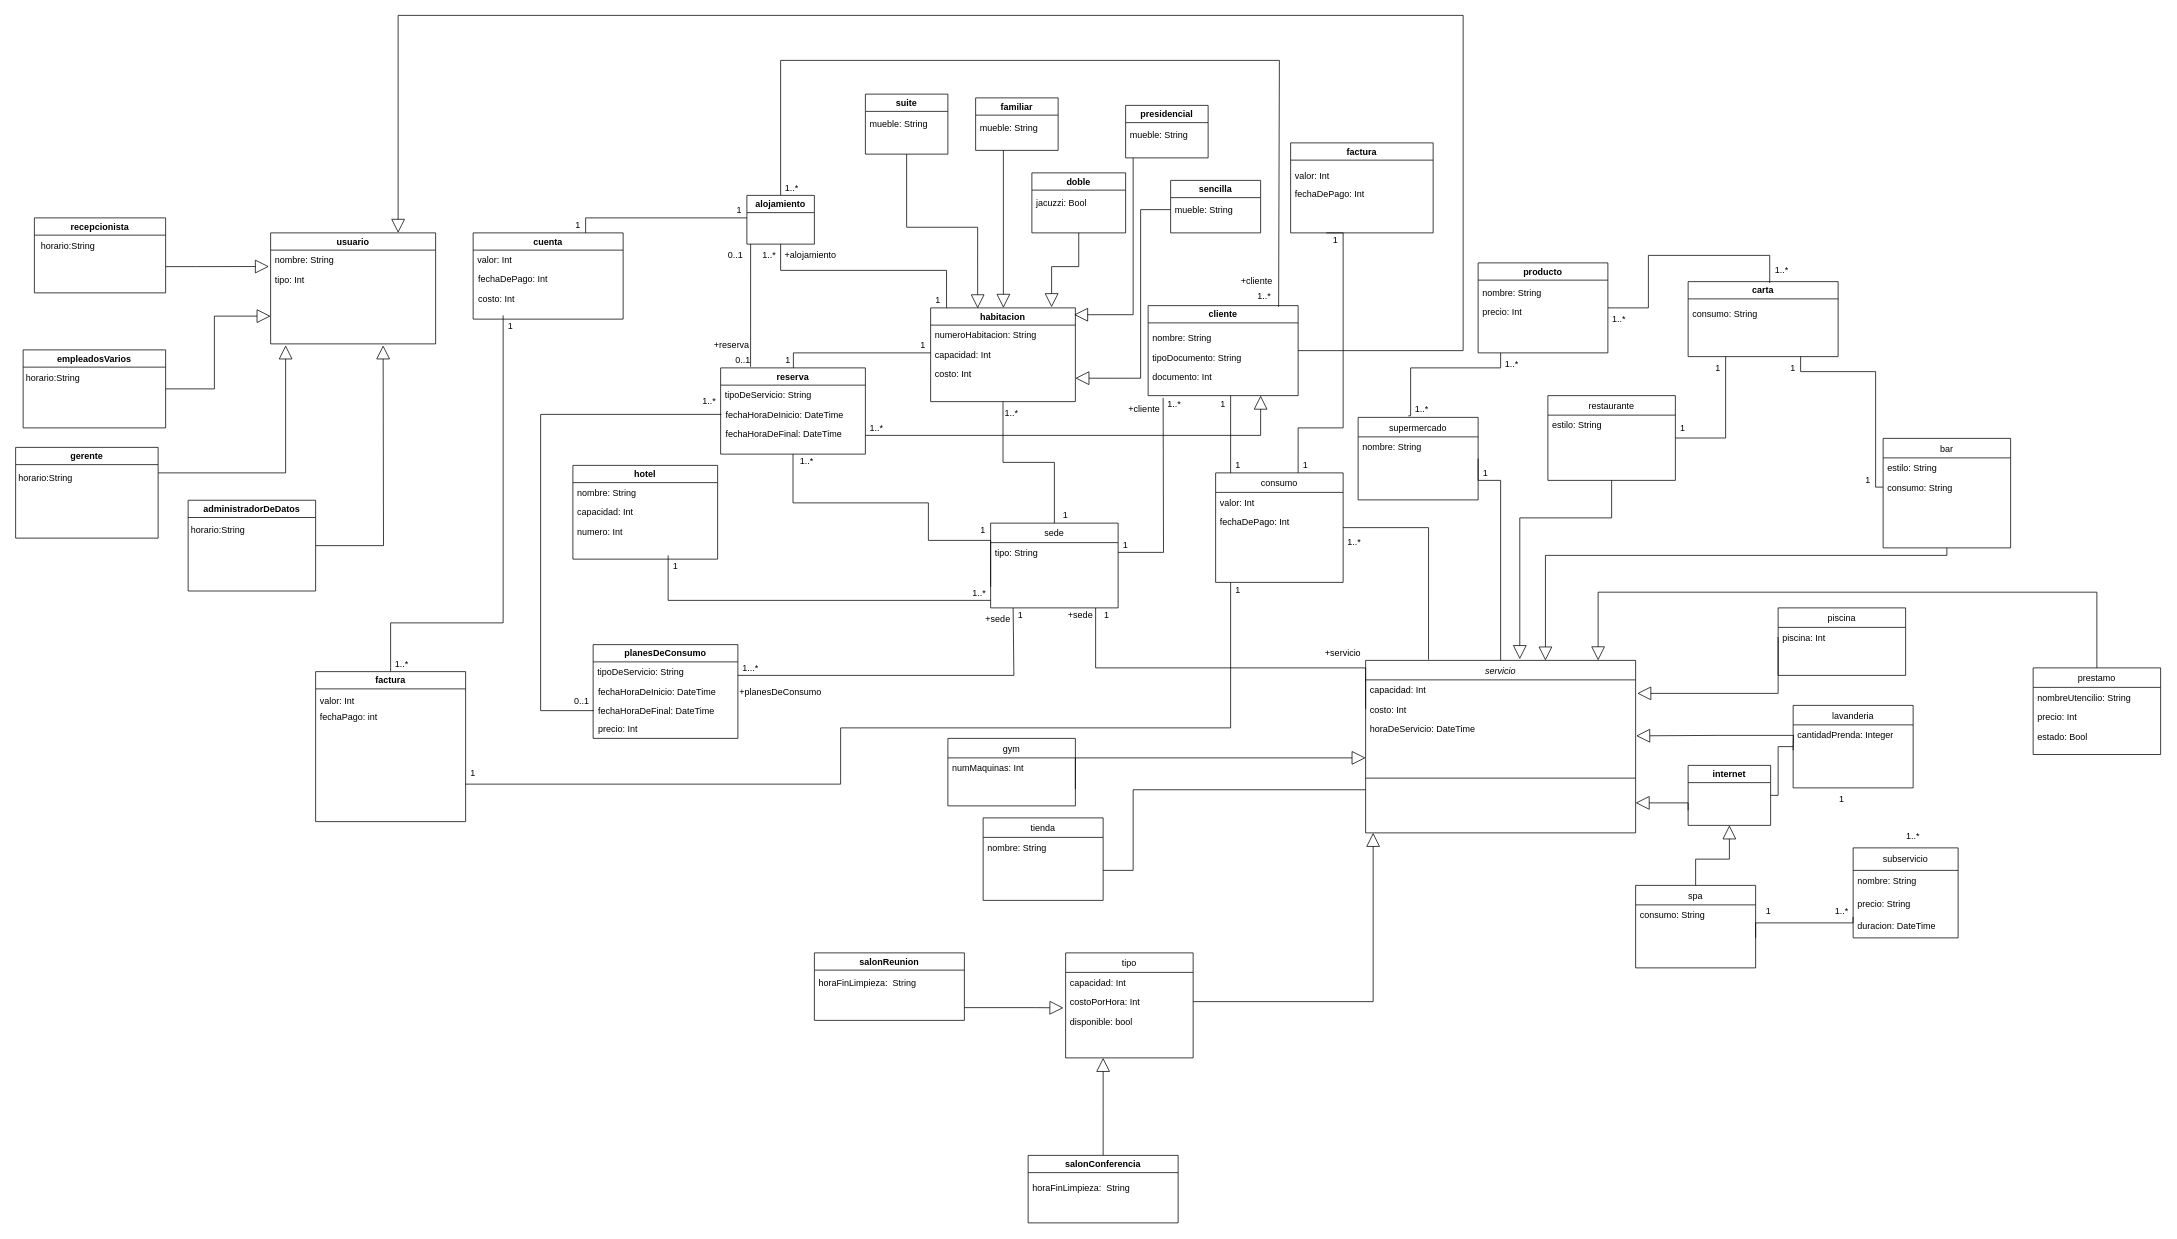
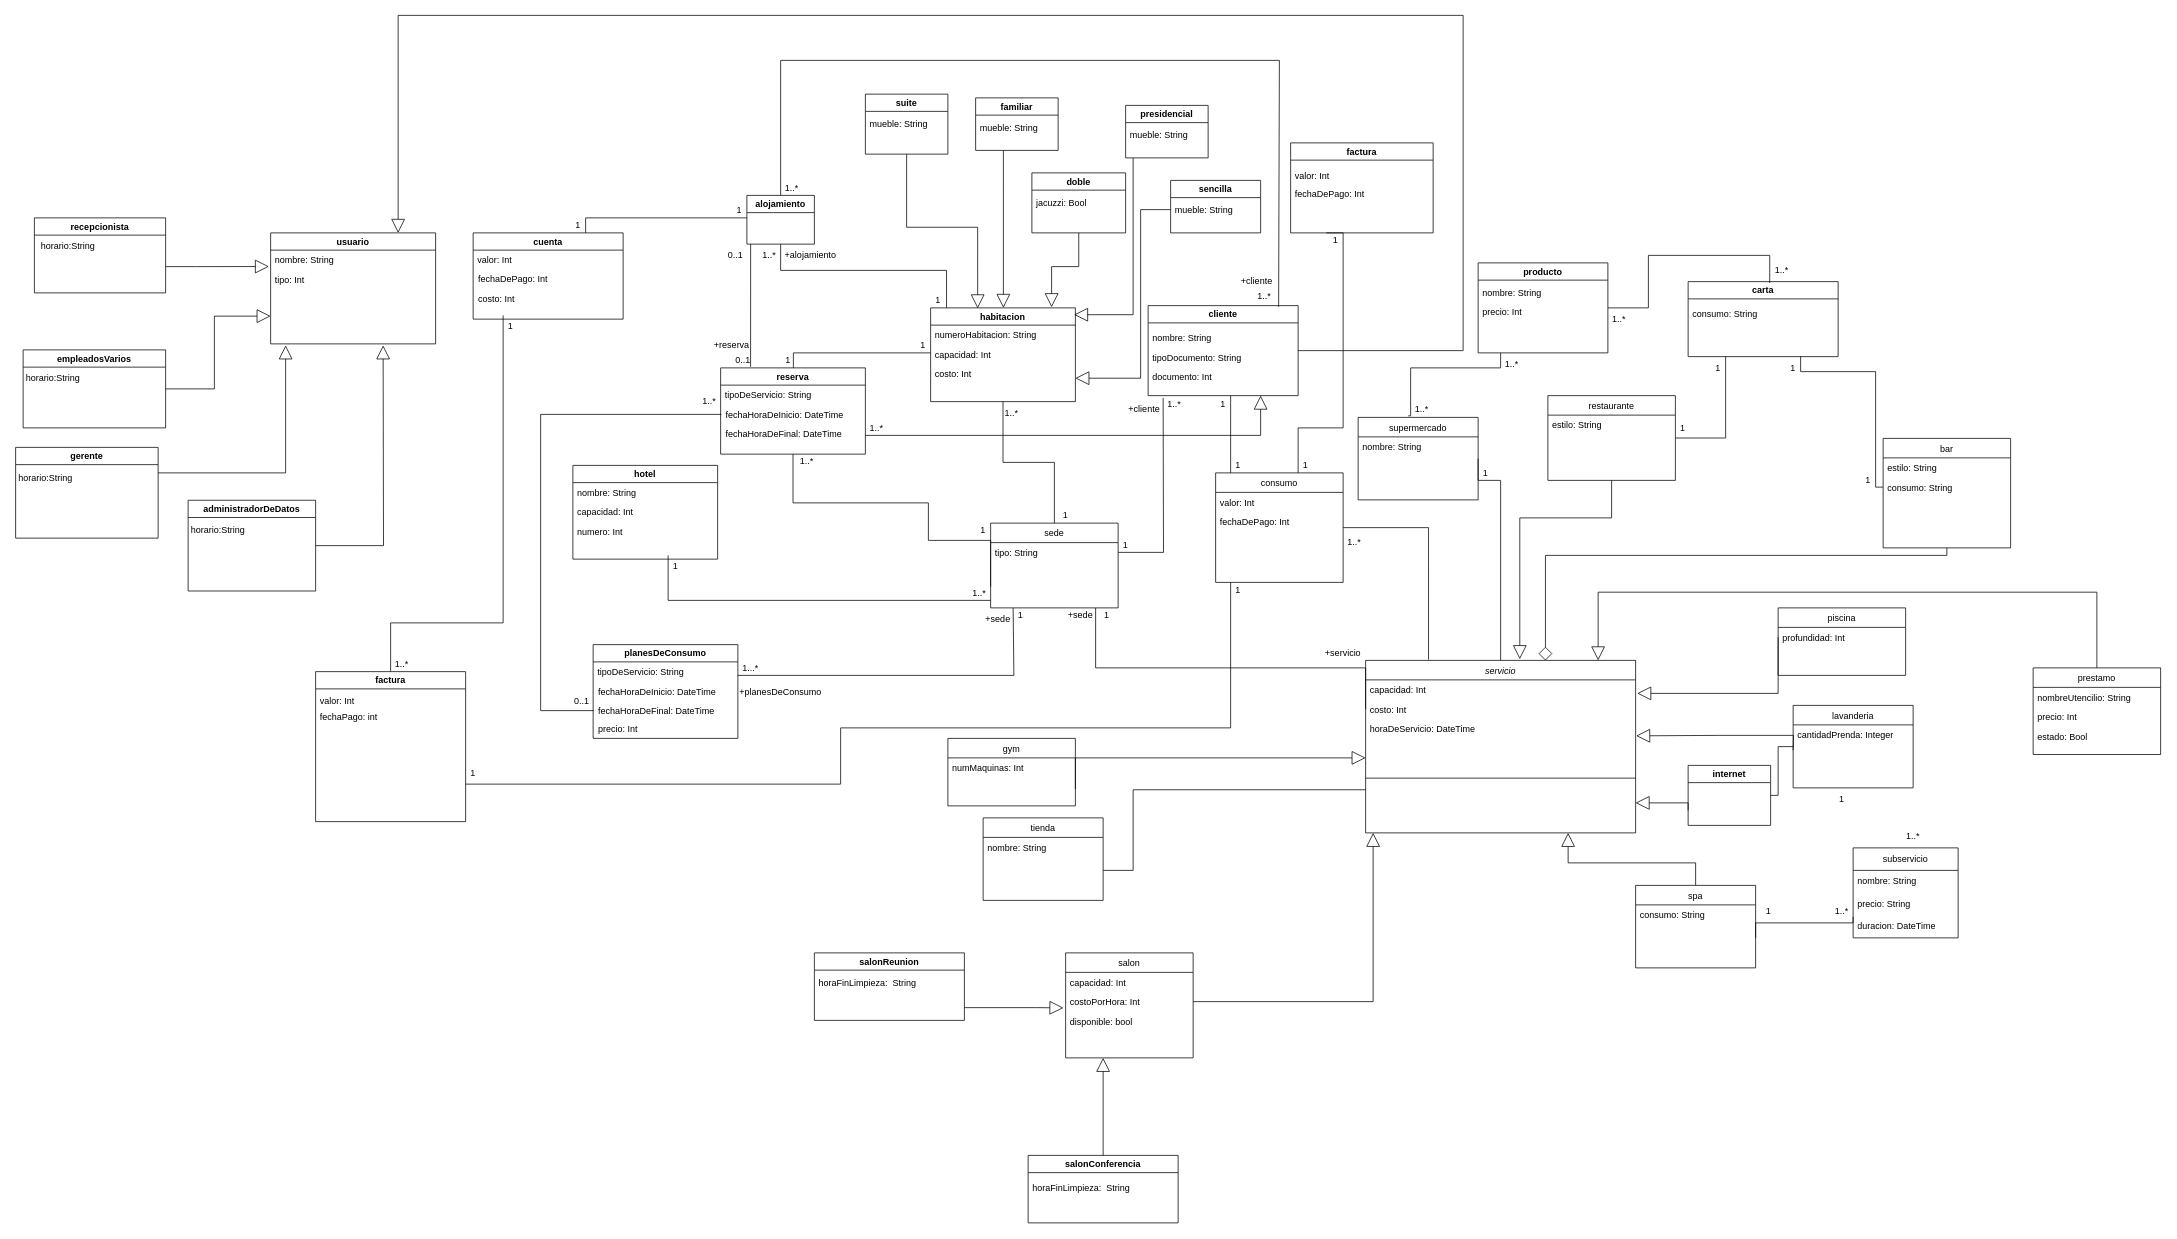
node "piscina: Int": label "piscina: Int" -> "profundidad: Int"
edge "bar" -> "servicio": arrowhead block -> diamond
edge "spa" -> "internet": now "spa" -> "servicio"
node "tipo": label "tipo" -> "salon"
